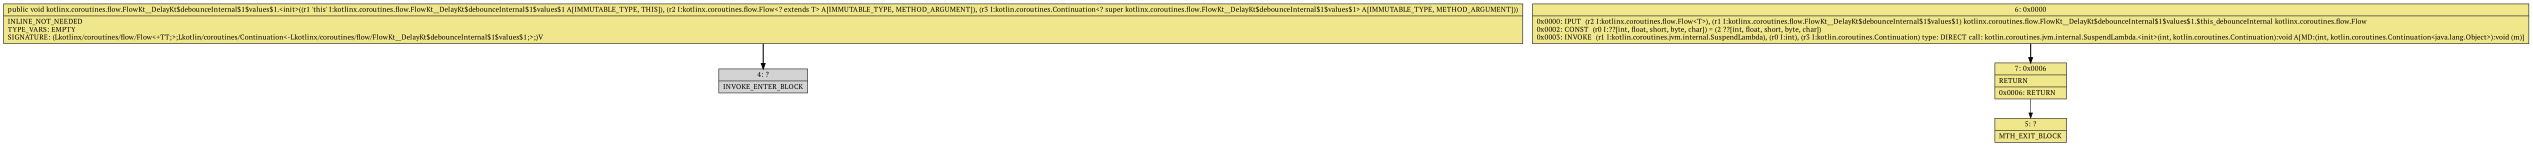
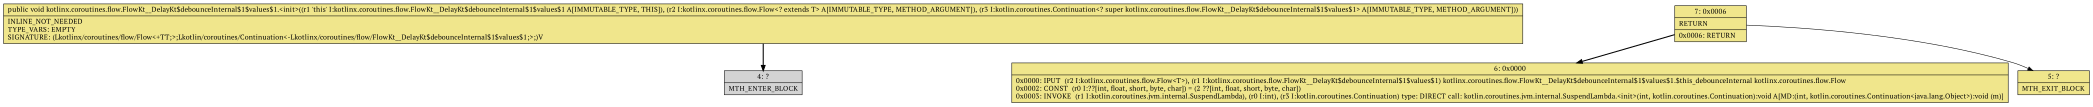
edge "6: 0x0000" -> "7: 0x0006": reversed
node "4: ?": text "INVOKE_ENTER_BLOCK" -> "MTH_ENTER_BLOCK"
